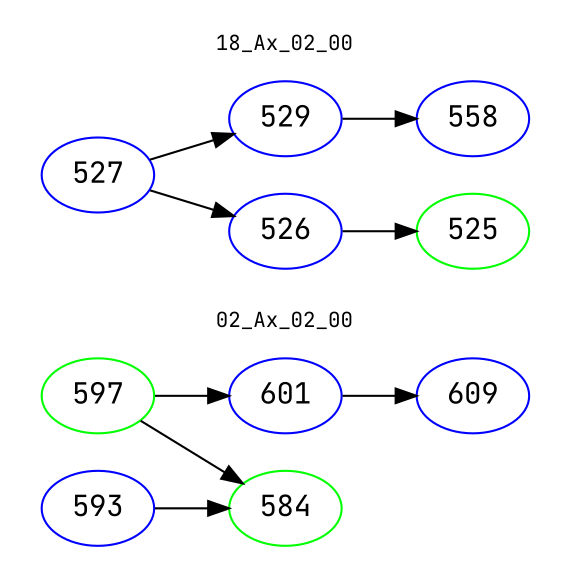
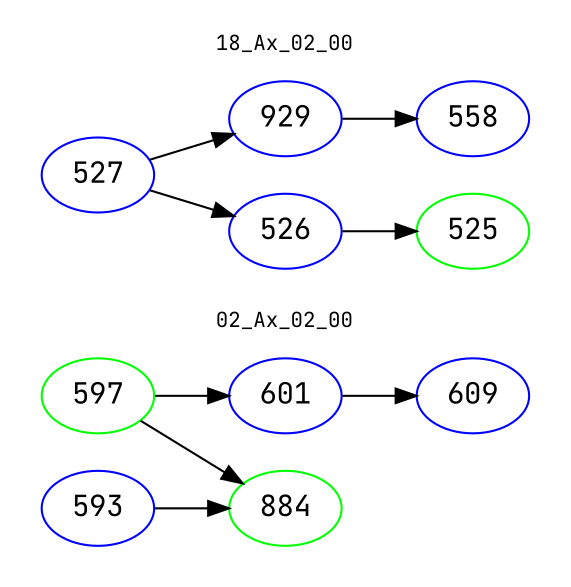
node "529": label "529" -> "929"
node "584": label "584" -> "884"
